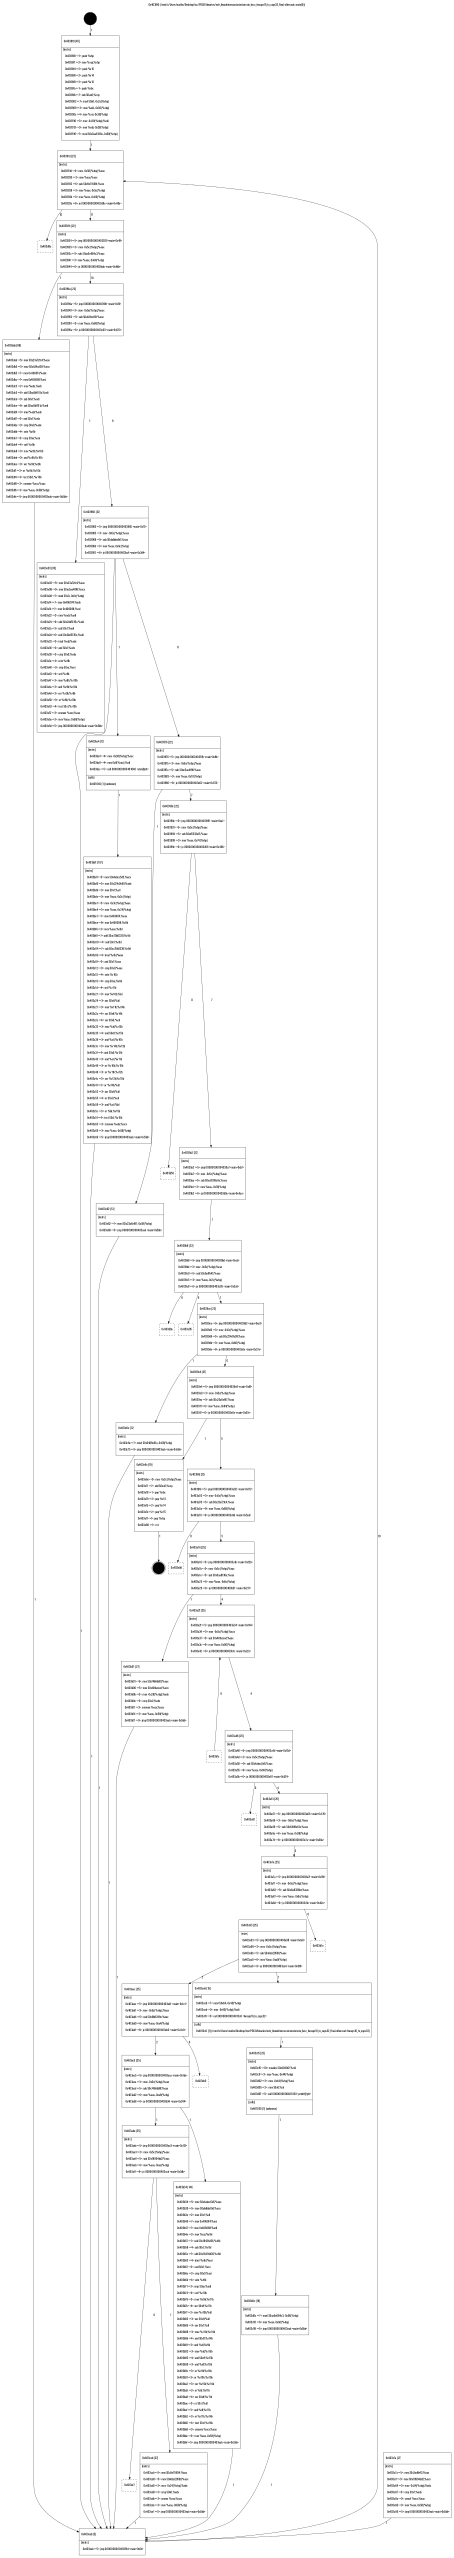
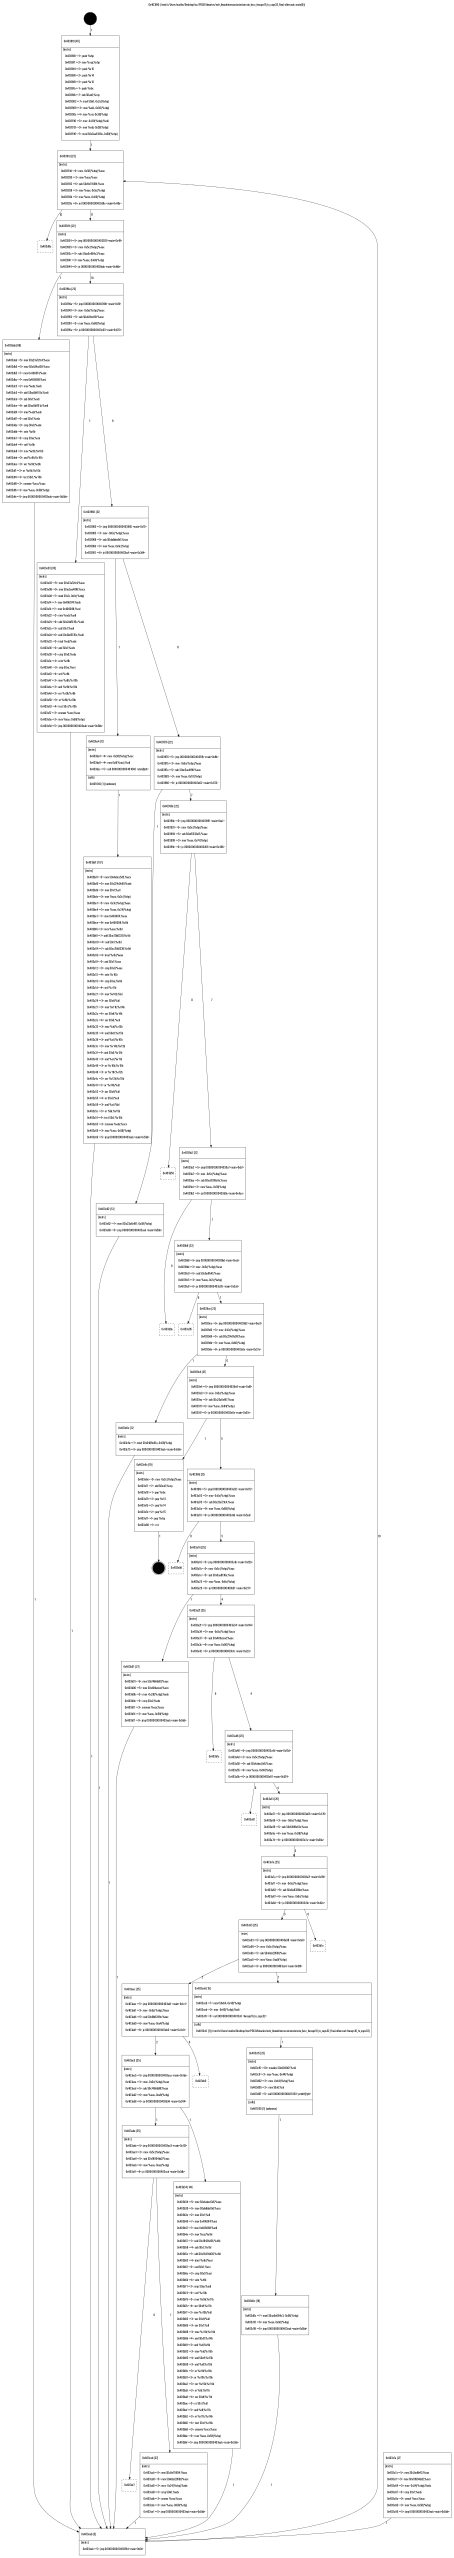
edge "0x4039b8 [22]" -> "0x403d9a": now "0x4039a2 [22]" -> "0x403d9a"
edge "0x403960 [22]" -> "0x403eab [5]": now "0x403e03 [95]" -> "0x403eab [5]"
edge "0x403b1c" -> "0x403a2f [25]": reversed
edge "0x403a7a [25]" -> "0x403a93 [25]": added, label "3"
